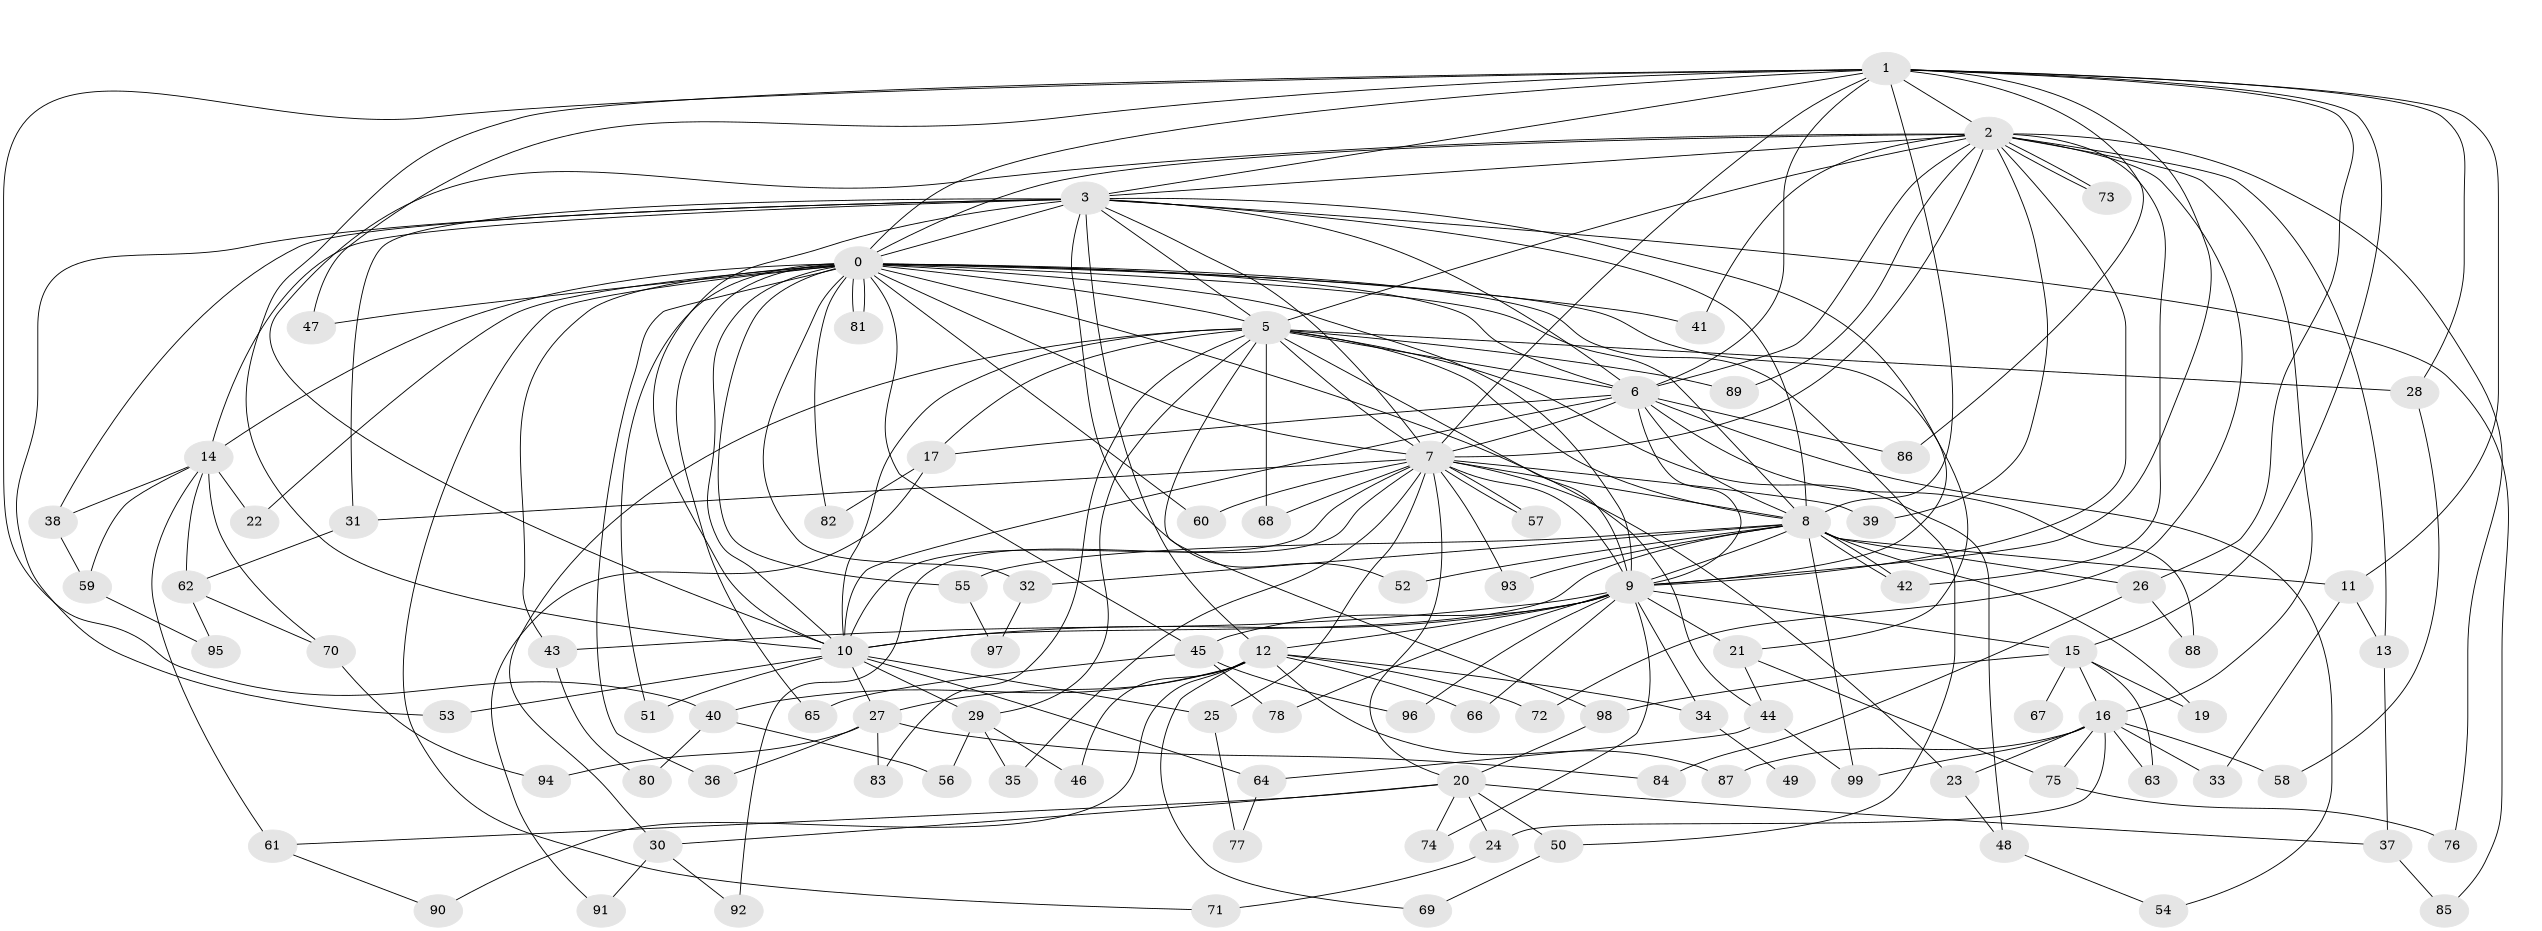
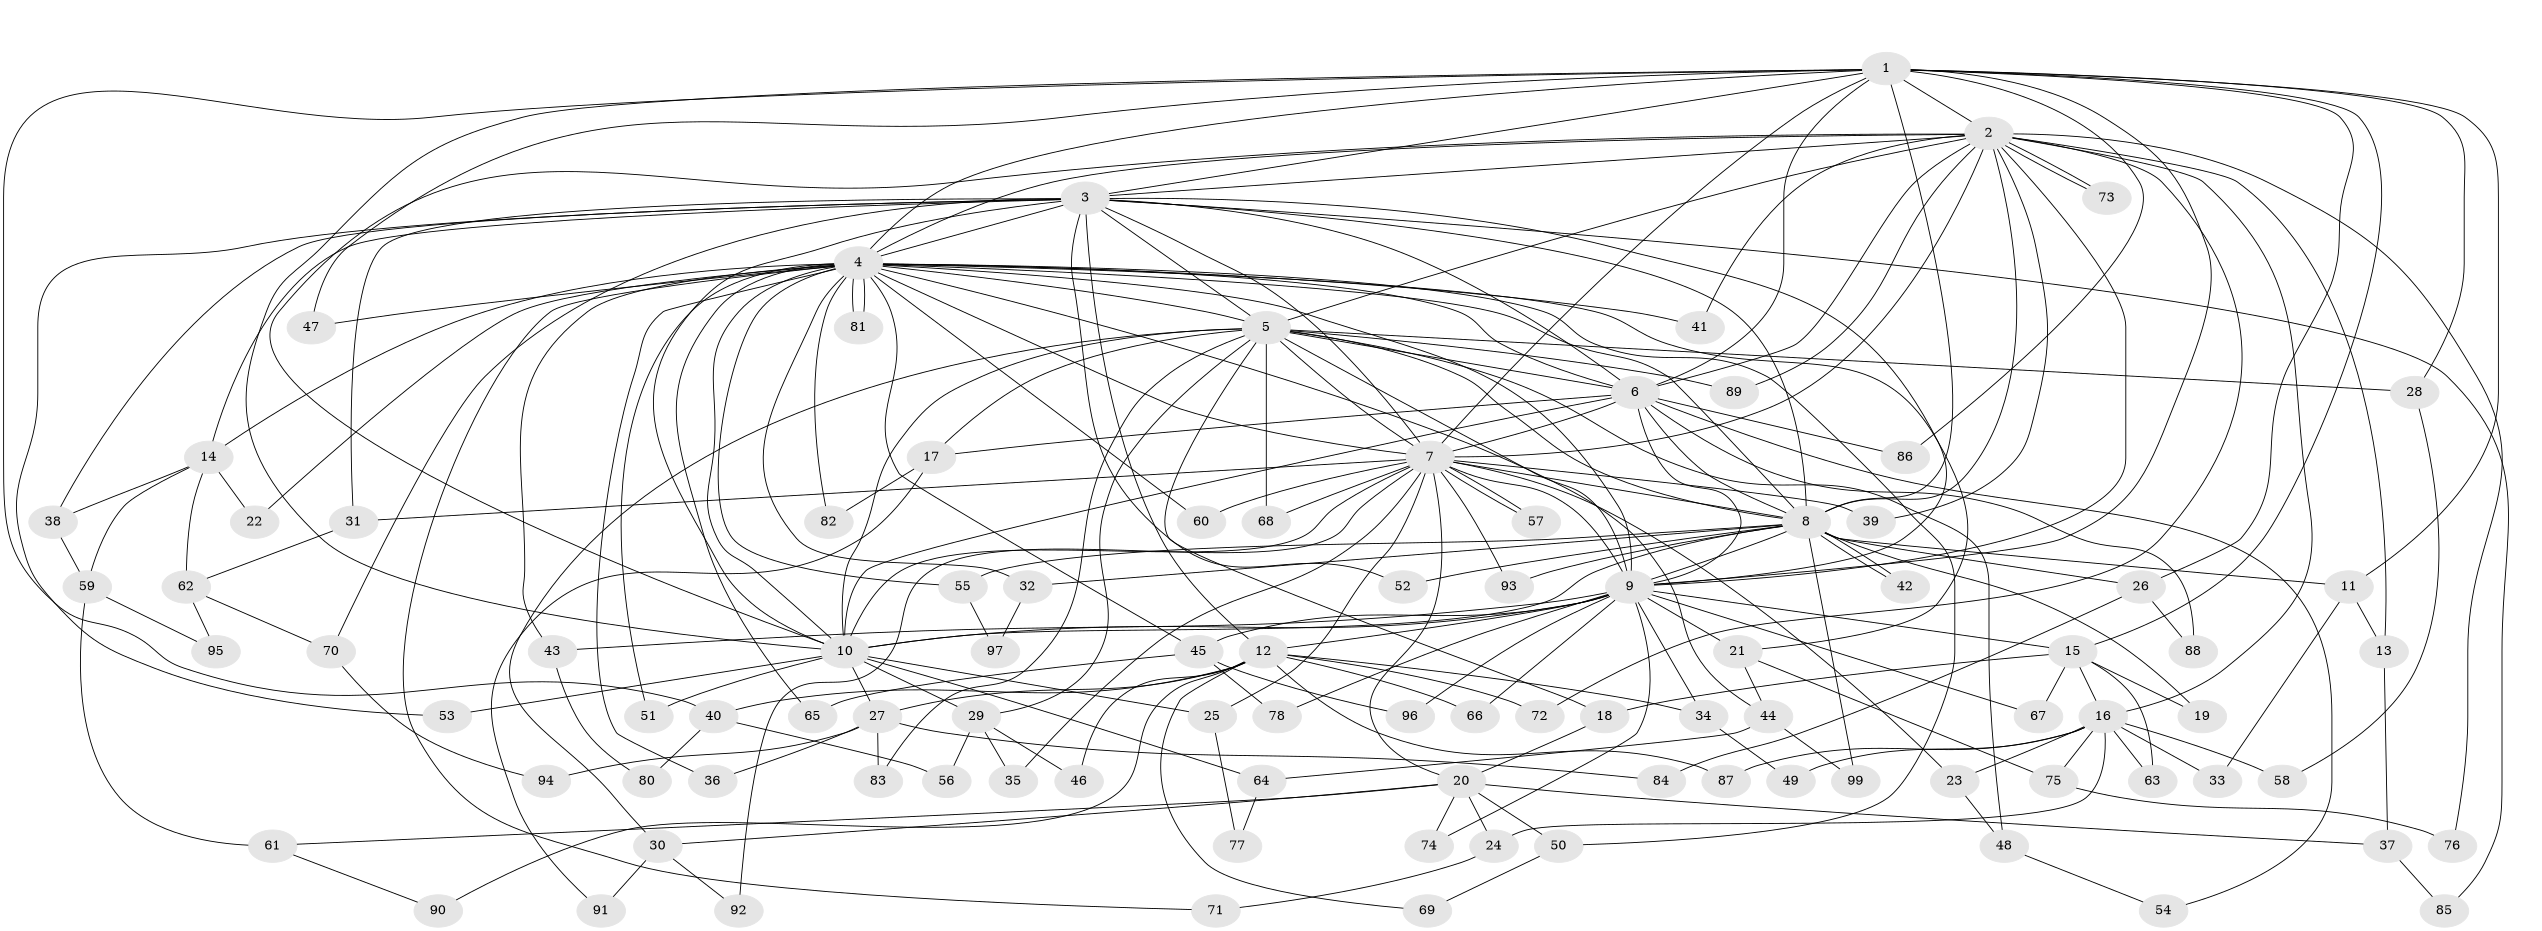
node "0": label "0" -> "4"
edge "2" -- "42": now "2" -- "8"
edge "14" -- "70": now "3" -- "70"
edge "14" -- "61": now "59" -- "61"
edge "9" -- "67": added
node "98": label "98" -> "18"
edge "16" -- "99": now "16" -- "49"
